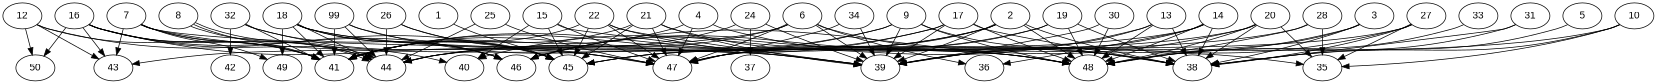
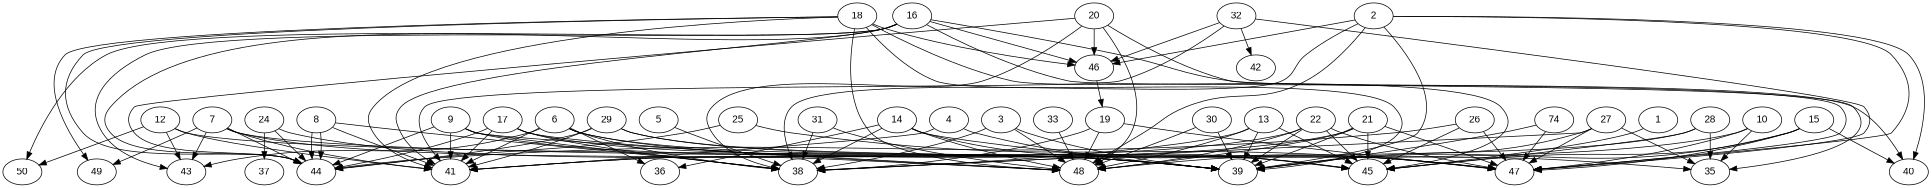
node "99": label "99" -> "29"
node "34": label "34" -> "74"
edge "19" -> "46": reversed
edge "4" -> "38": now "8" -> "38"
